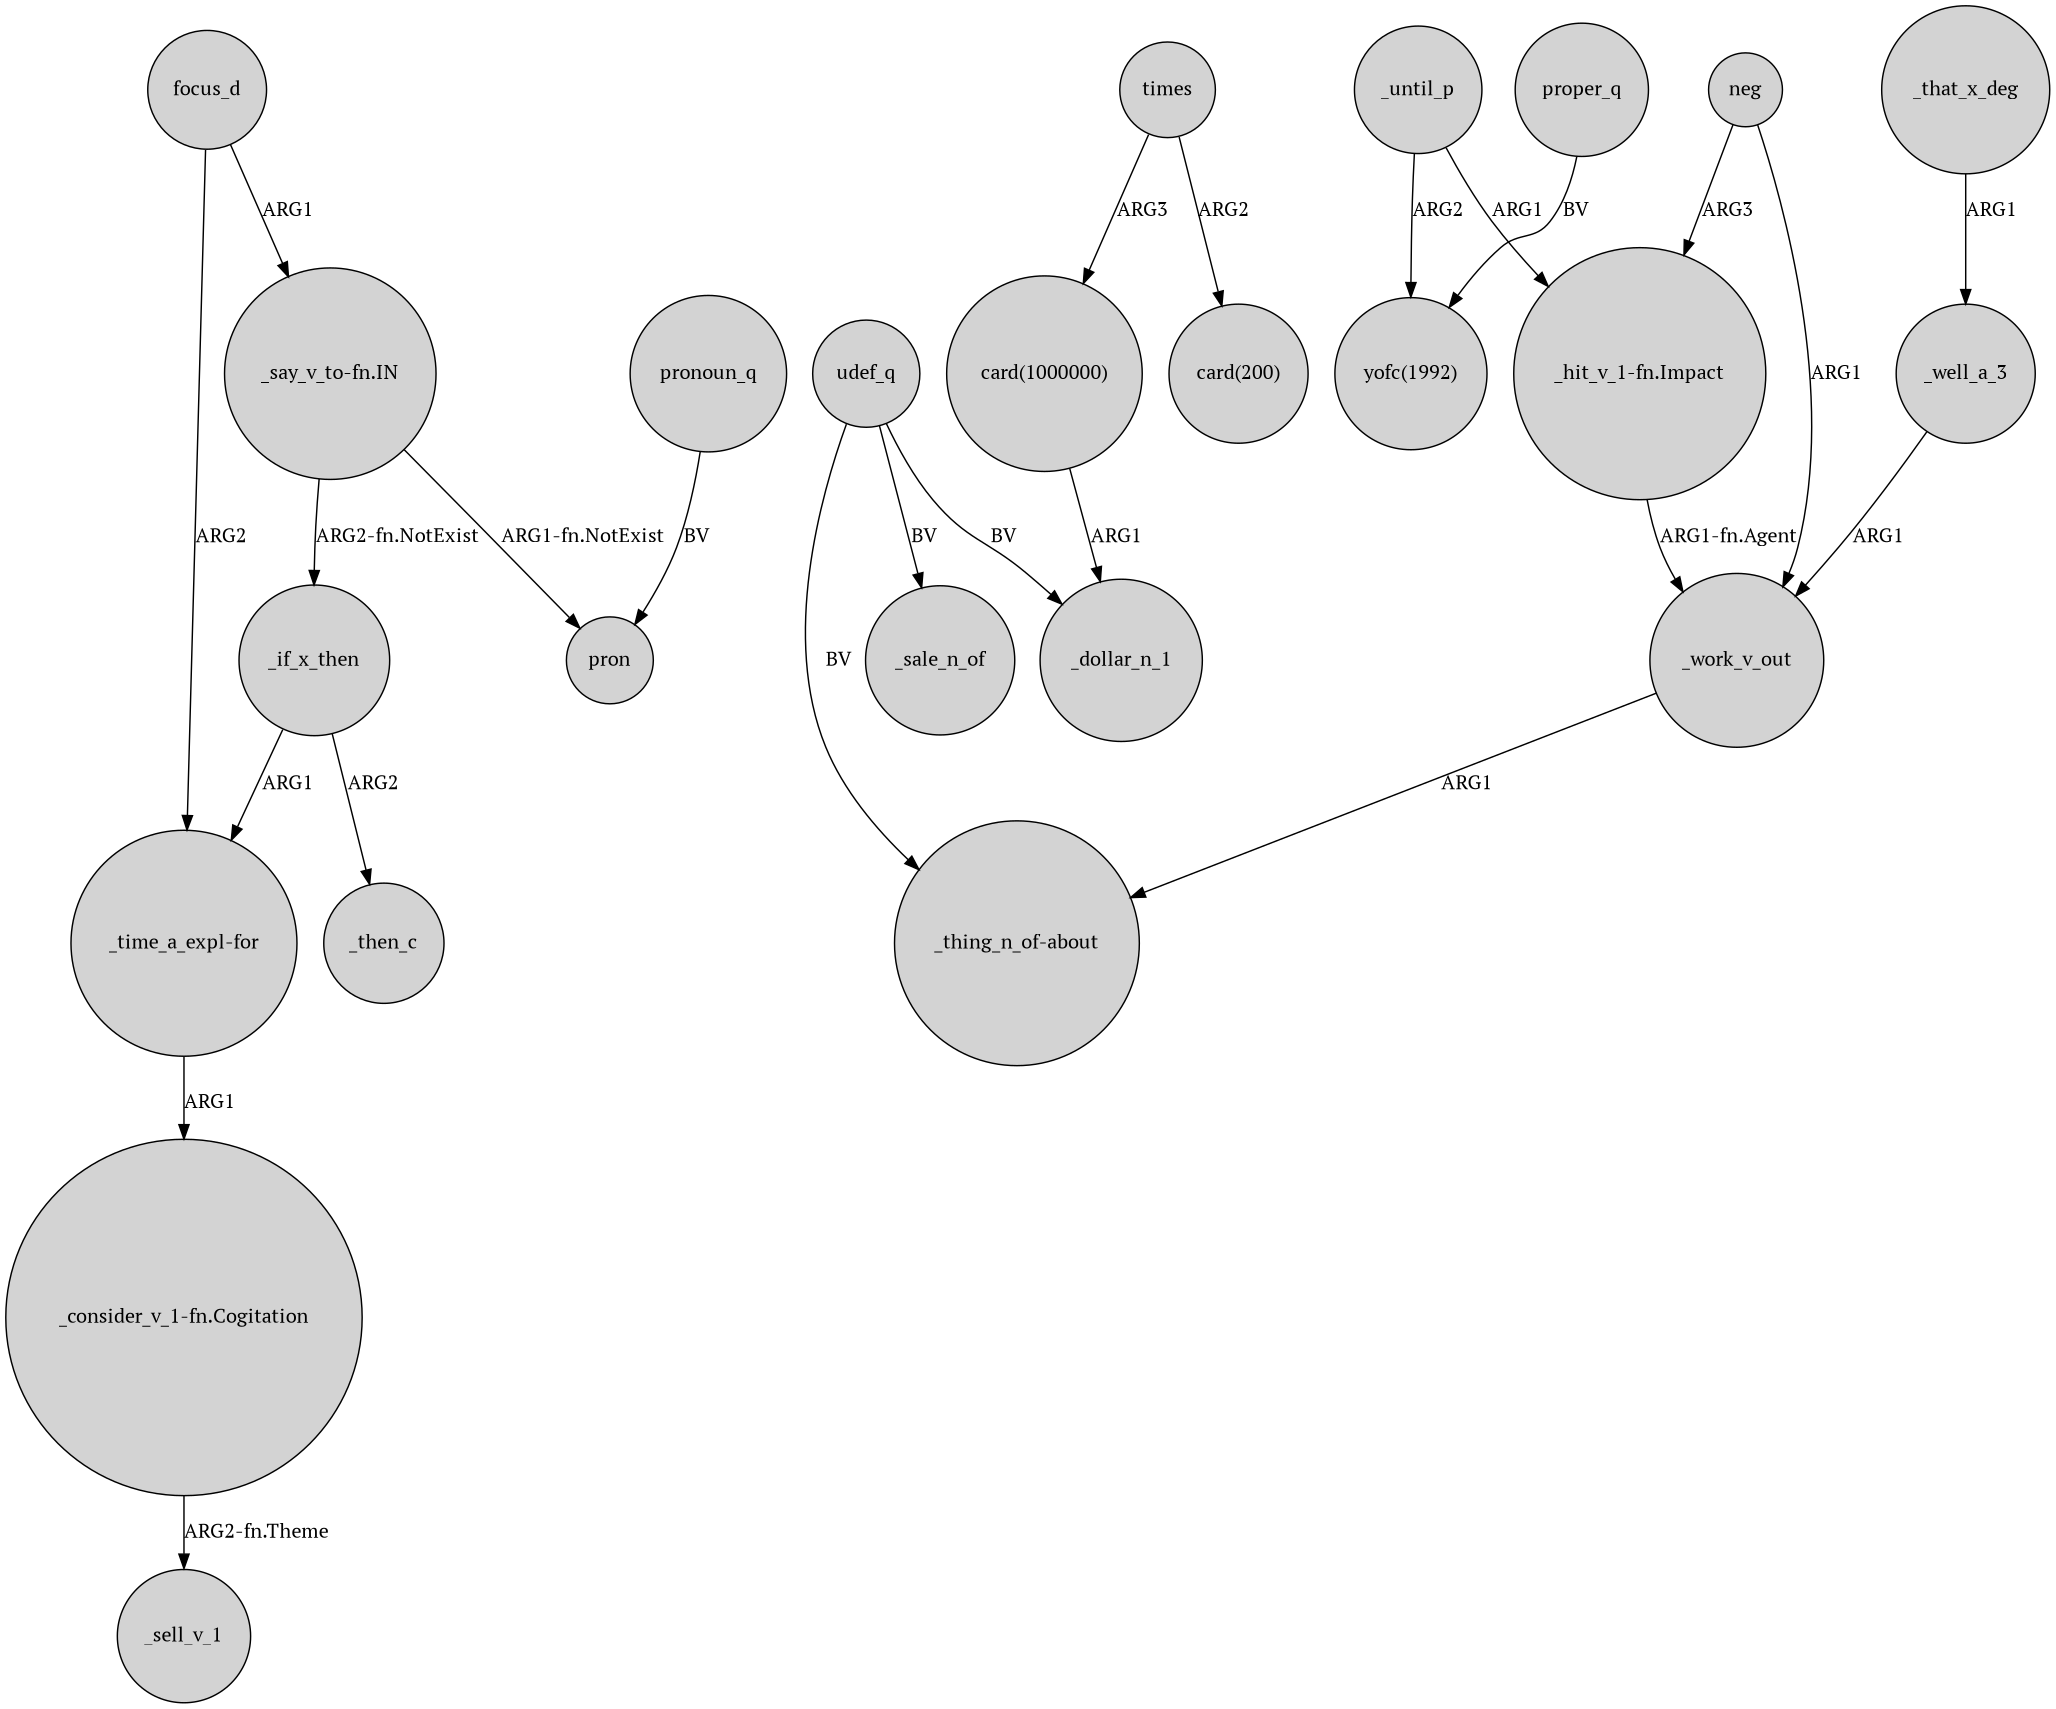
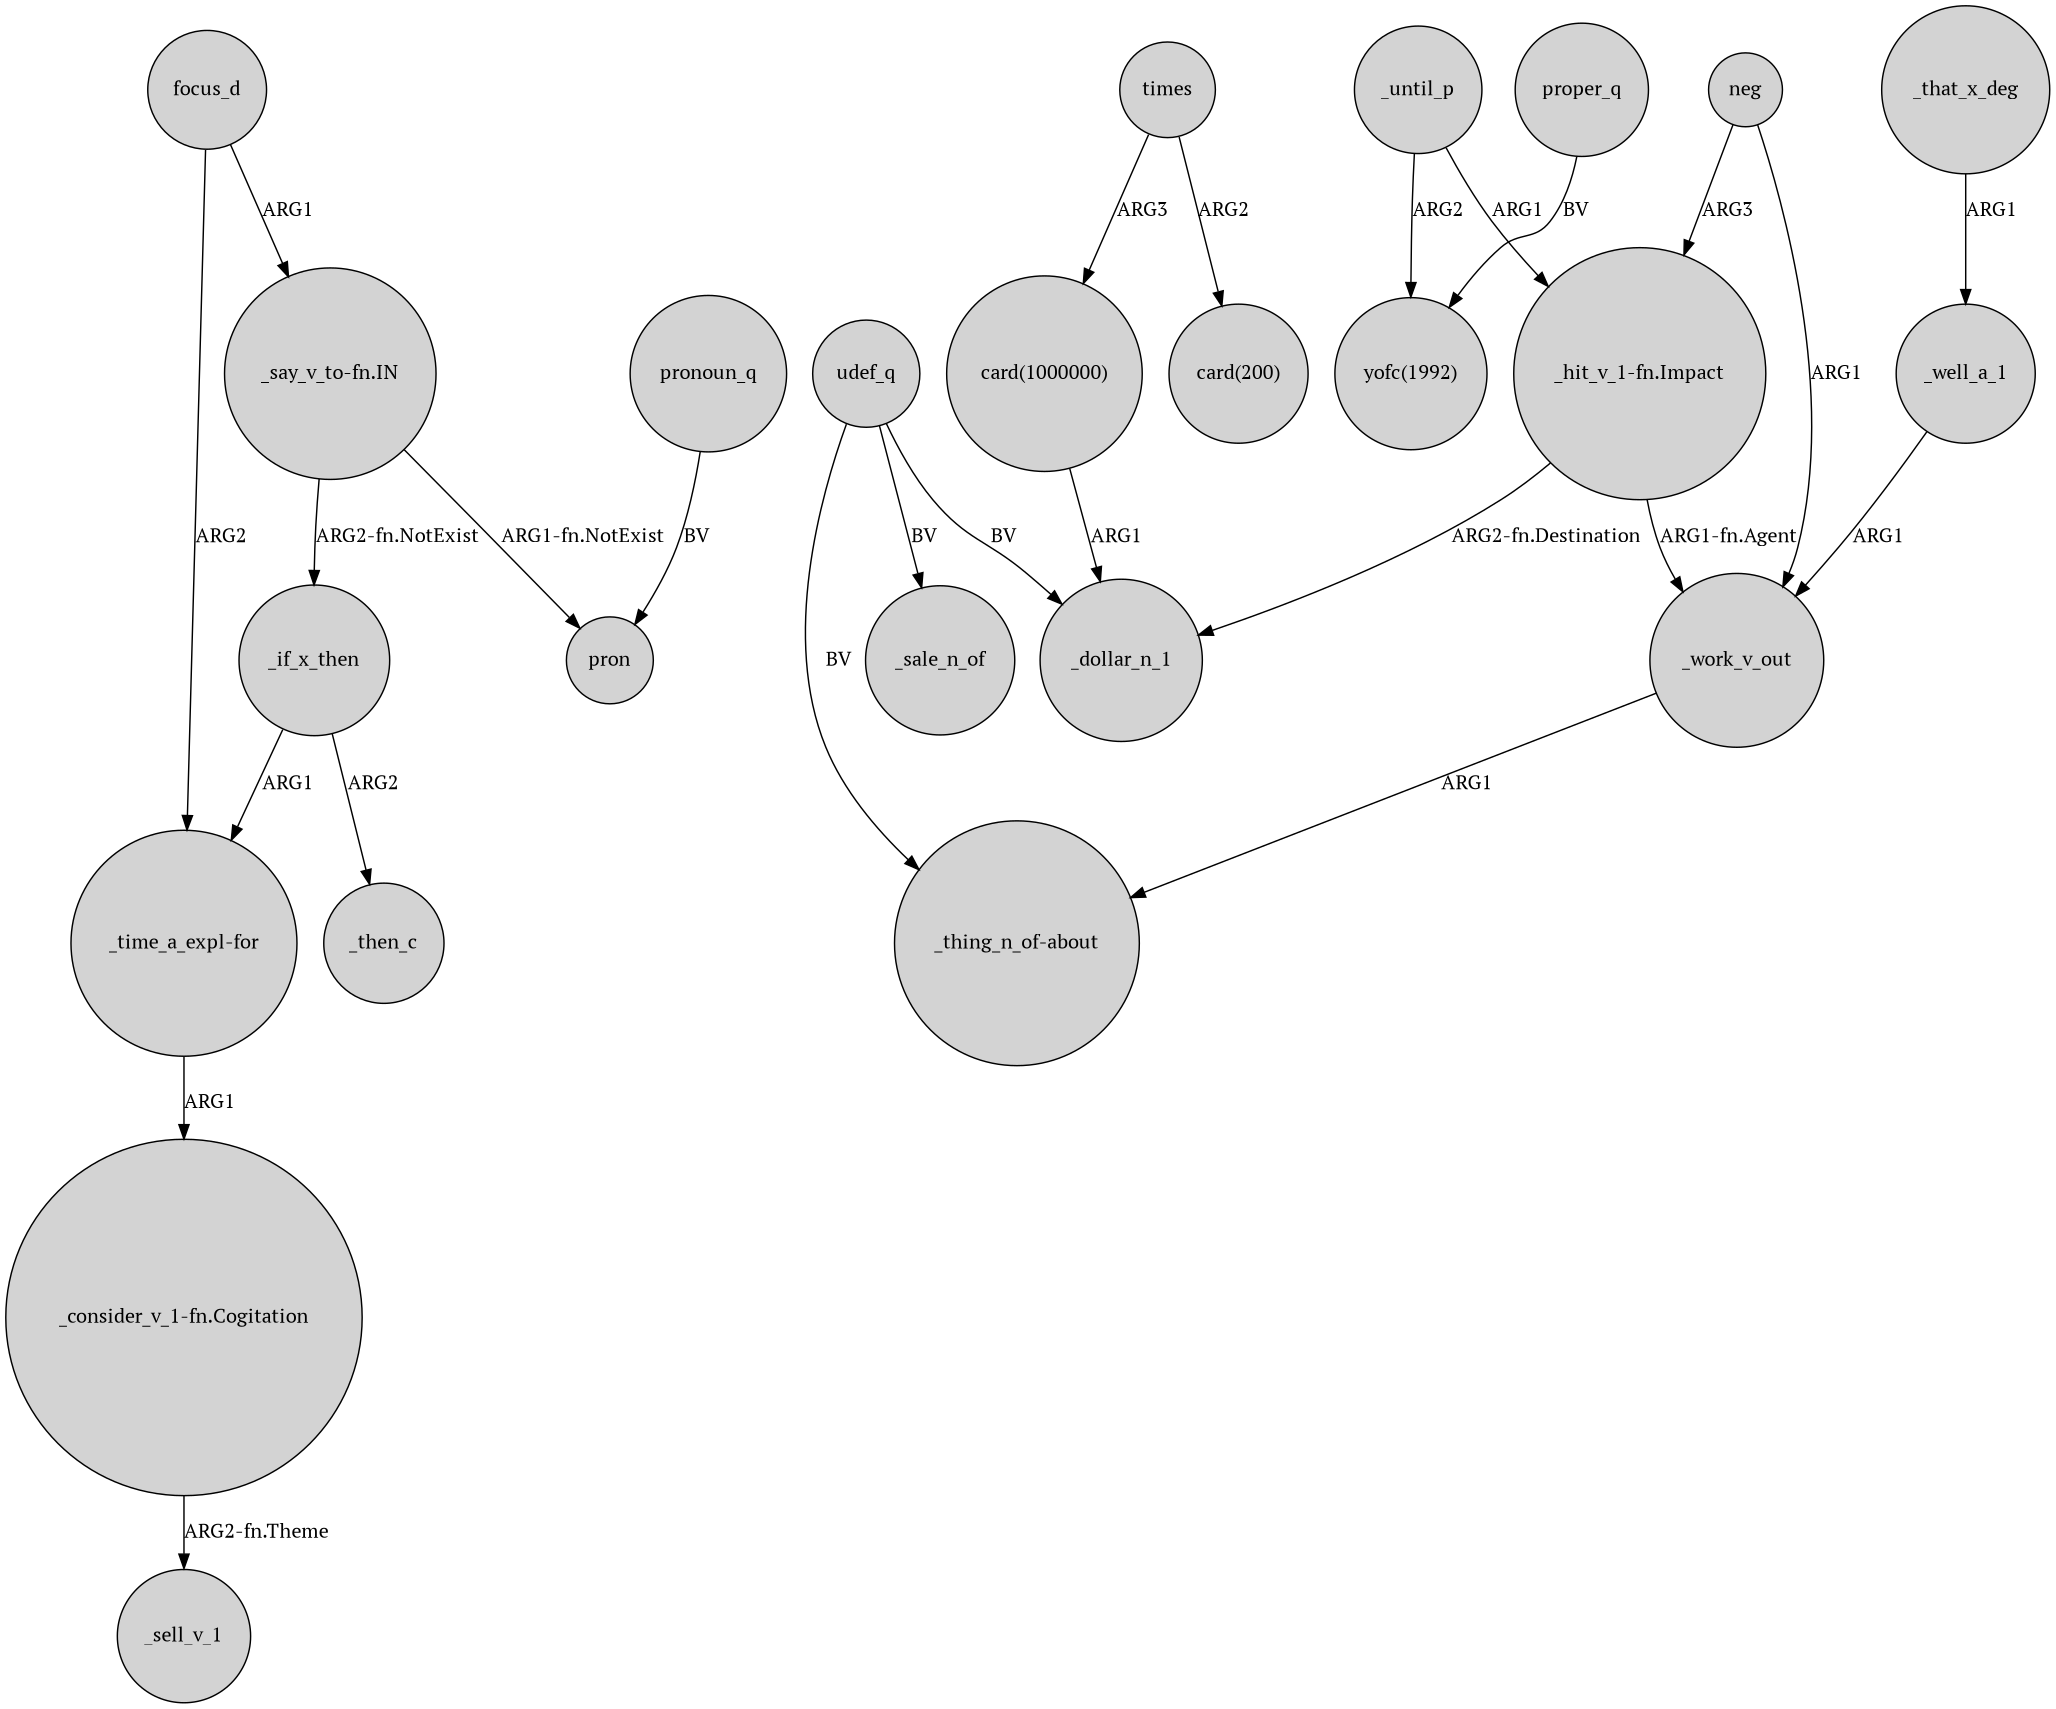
node "_well_a_3": label "_well_a_3" -> "_well_a_1"
edge "_hit_v_1-fn.Impact" -> "_dollar_n_1": added, label "ARG2-fn.Destination"
